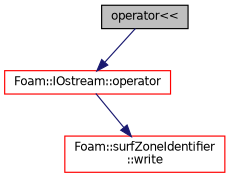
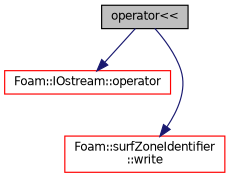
edge "Foam::IOstream::operator" -> "Foam::surfZoneIdentifier ::write": now "operator<<" -> "Foam::surfZoneIdentifier ::write"
